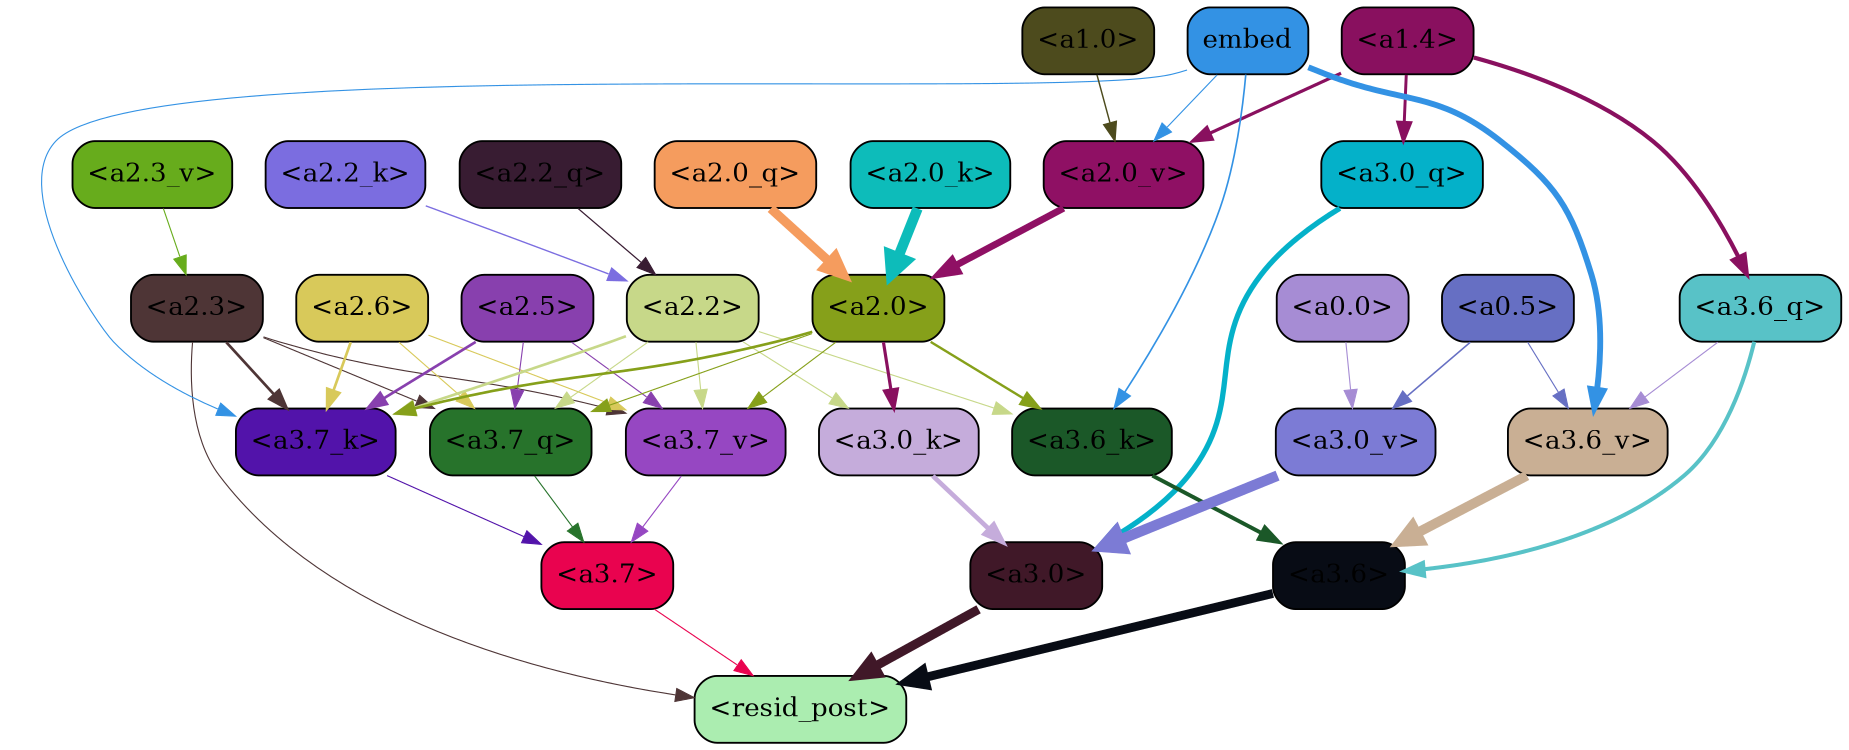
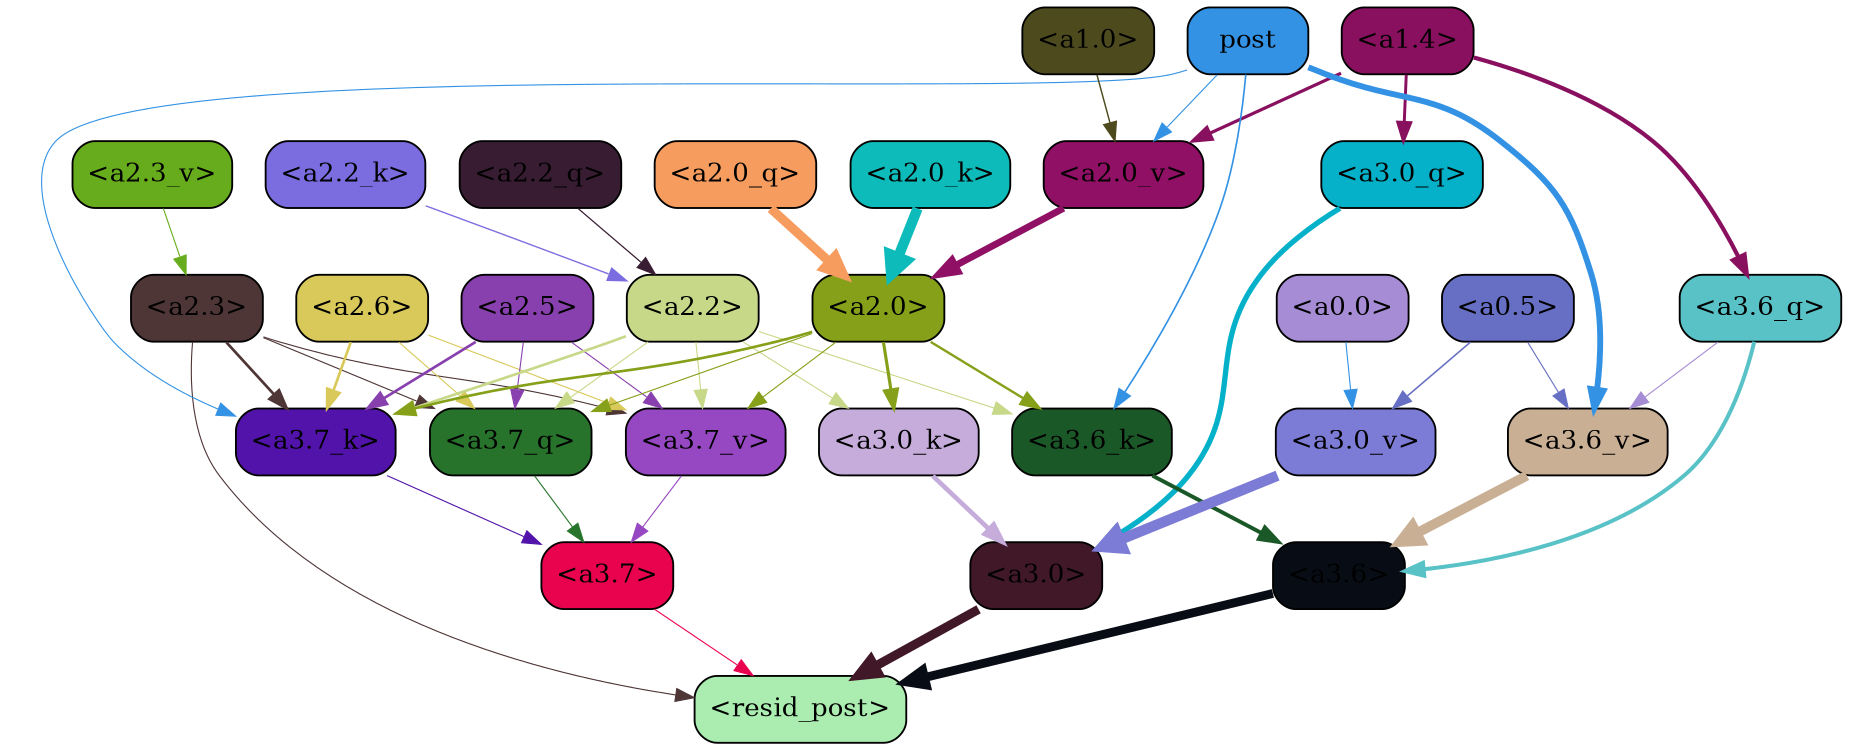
node "embed": label "embed" -> "post"
edge "<a2.0>" -> "<a3.0_k>": color #89105f -> #86a01a
edge "<a0.0>" -> "<a3.0_v>": color #a68cd4 -> #3392e4
